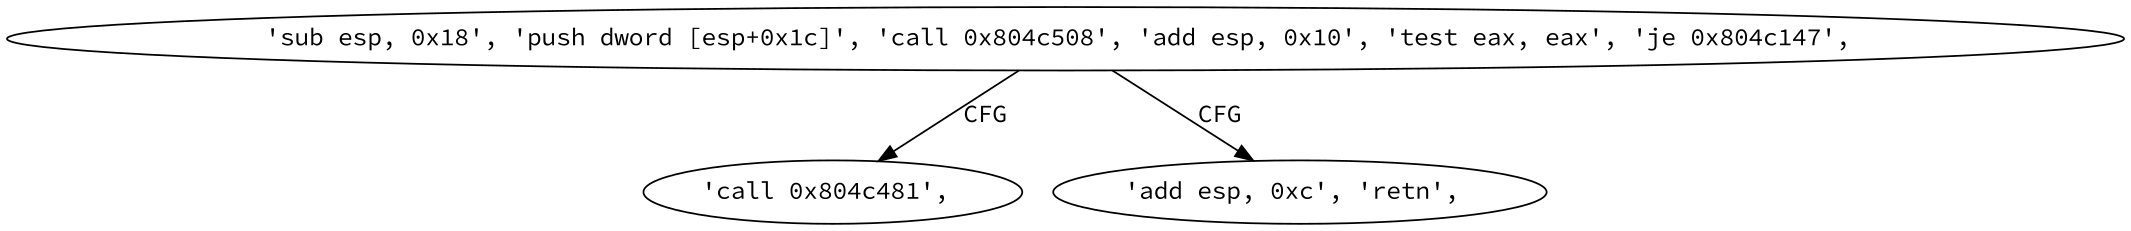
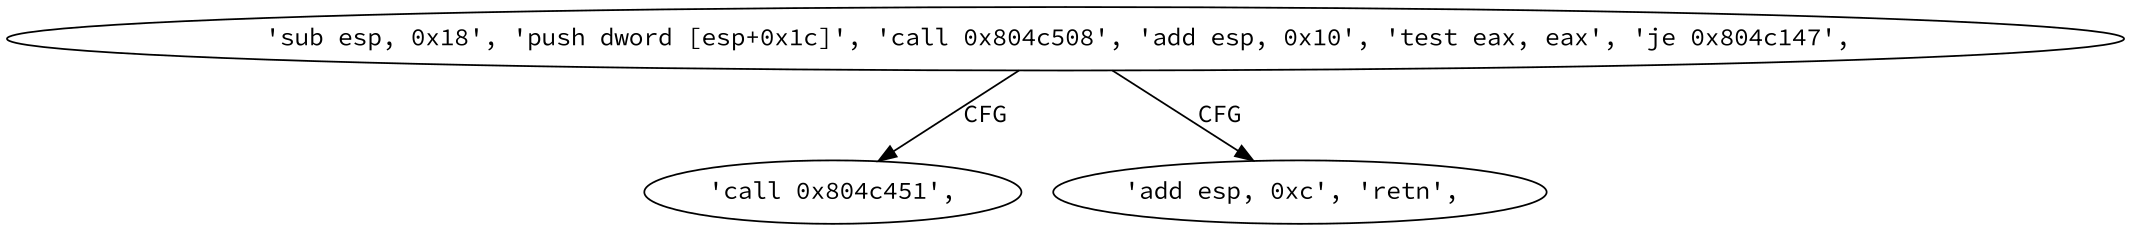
node "'call 0x804c481',": label "'call 0x804c481'," -> "'call 0x804c451',"
